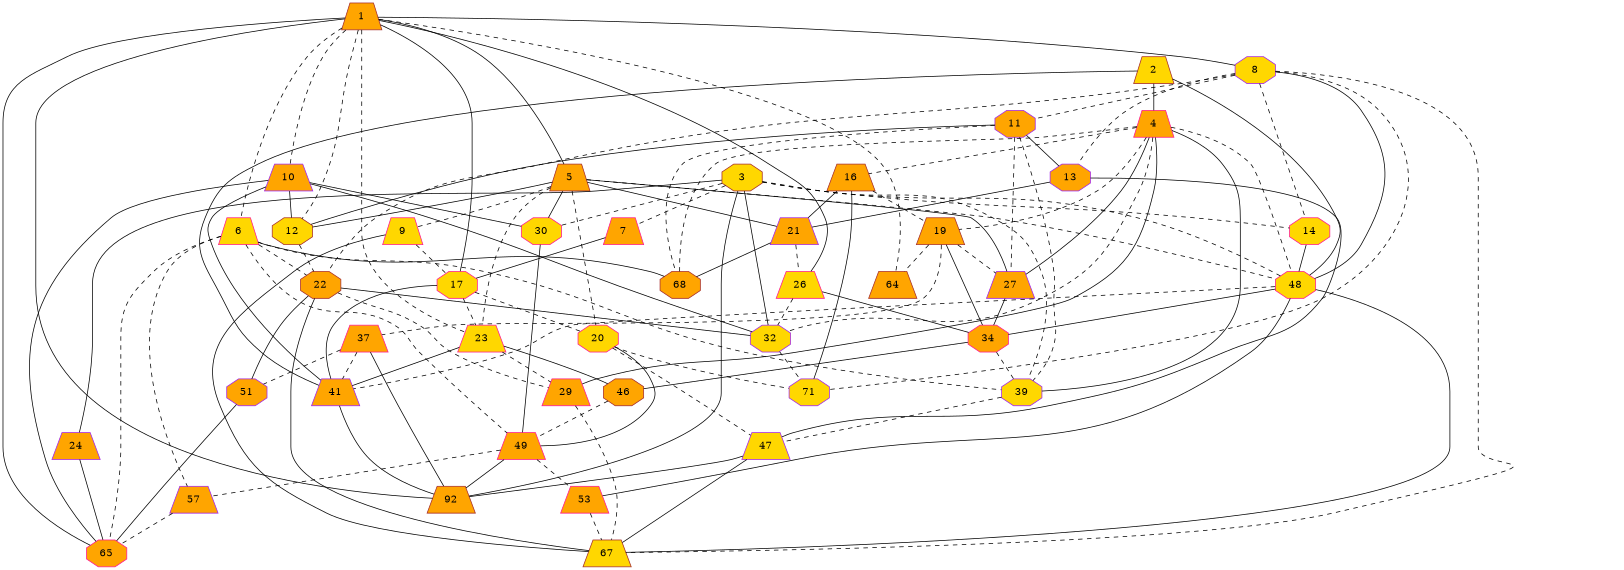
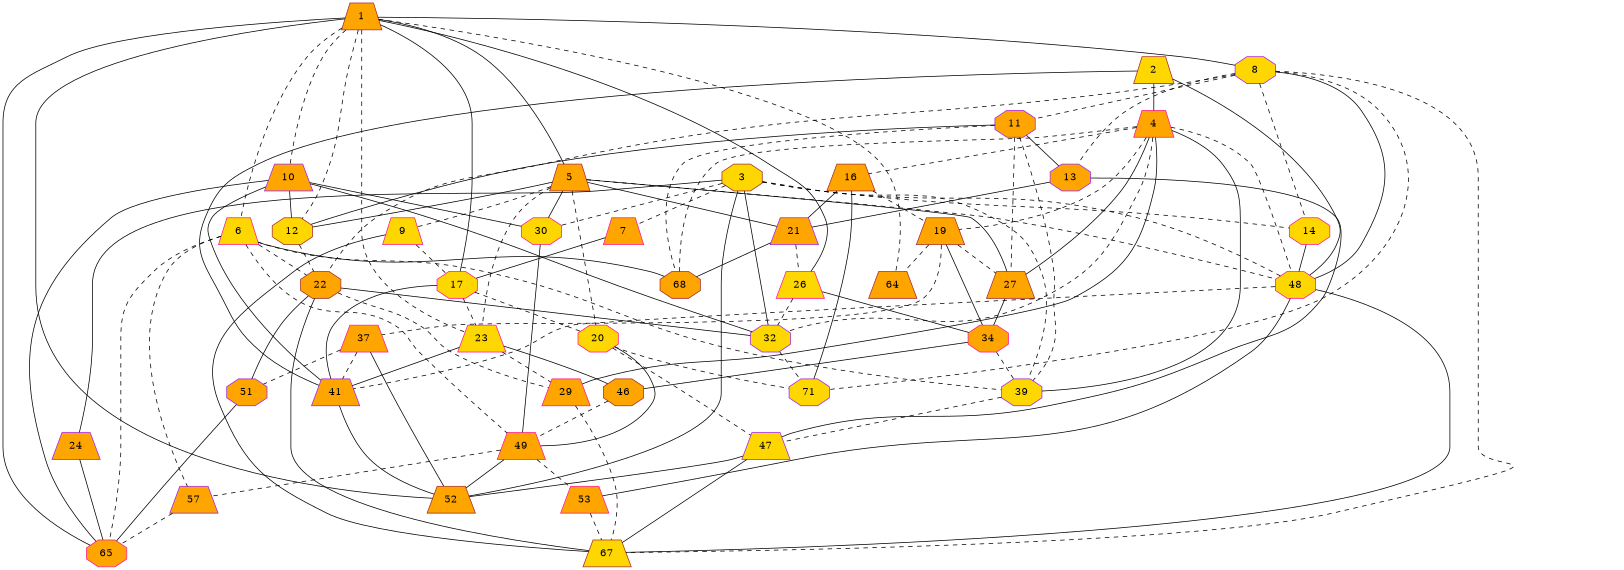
node "27": color purple -> brown
edge "48" -- "34": removed
node "92": label "92" -> "52"
